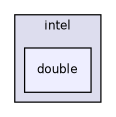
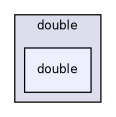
cluster "intel": label "intel" -> "double"
